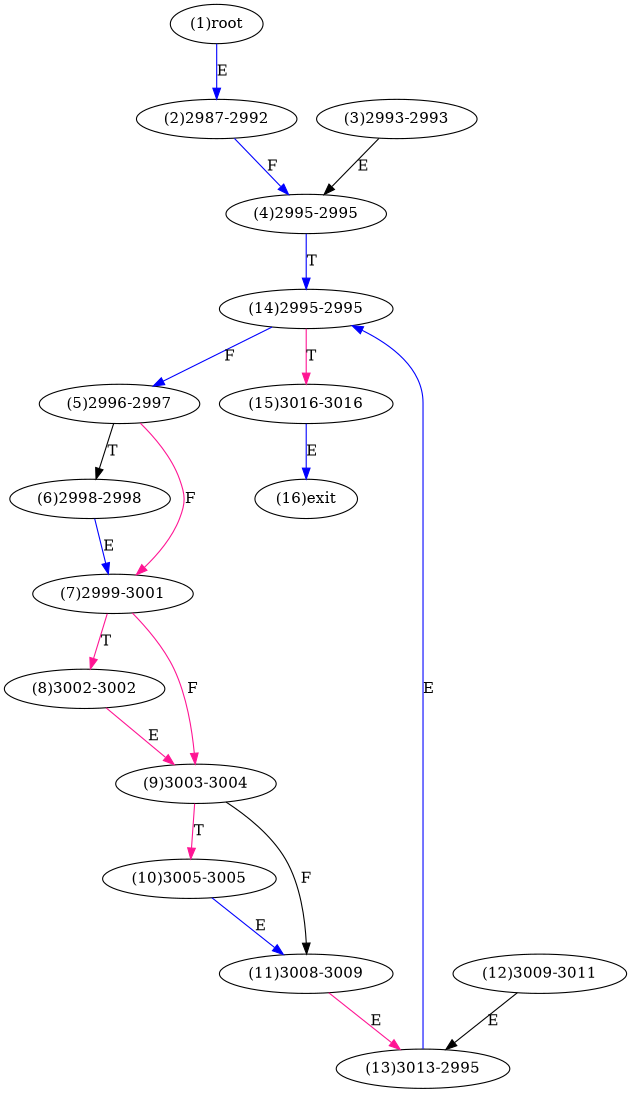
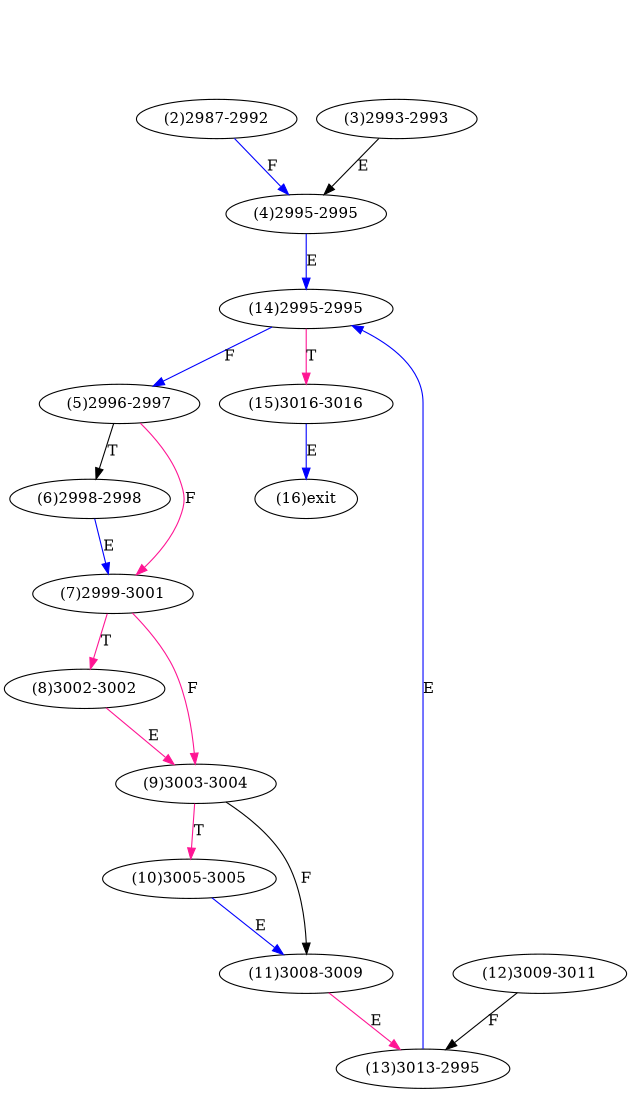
node "(1)root": removed
edge "(4)2995-2995" -> "(14)2995-2995": label "T" -> "E"
edge "(12)3009-3011" -> "(13)3013-2995": label "E" -> "F"
